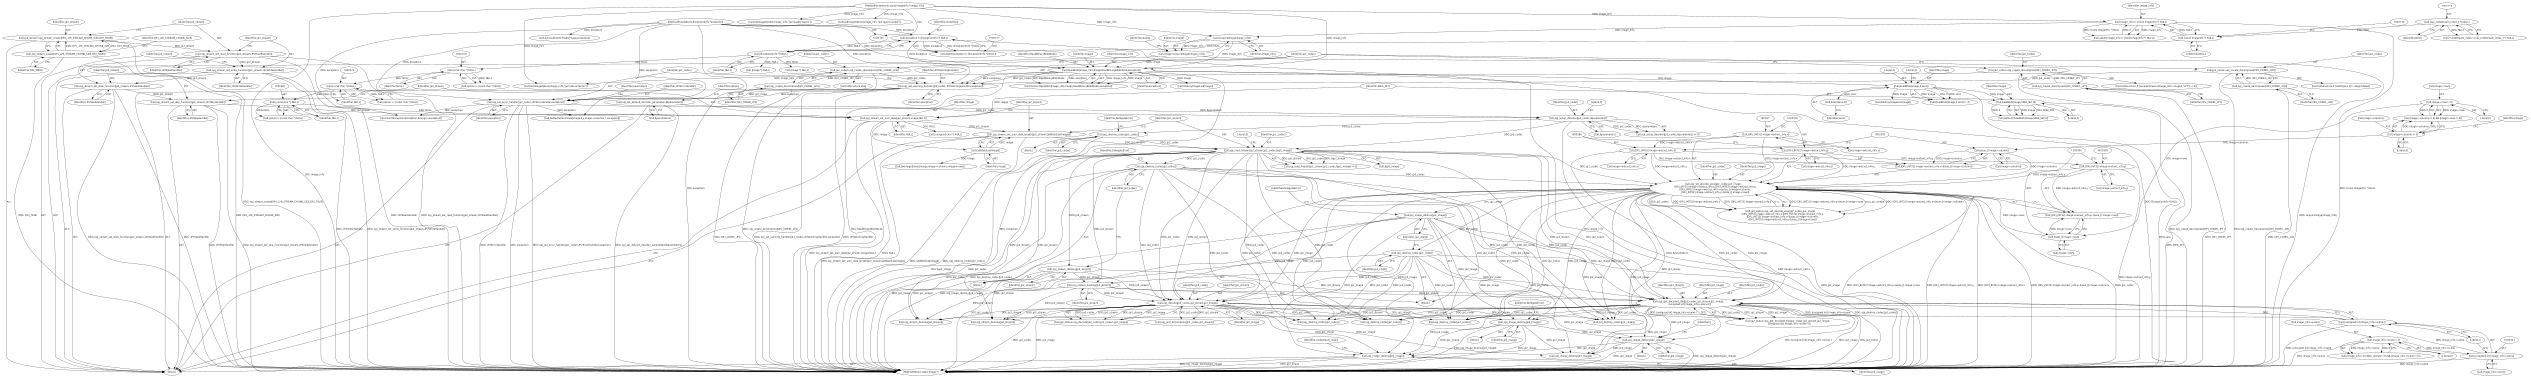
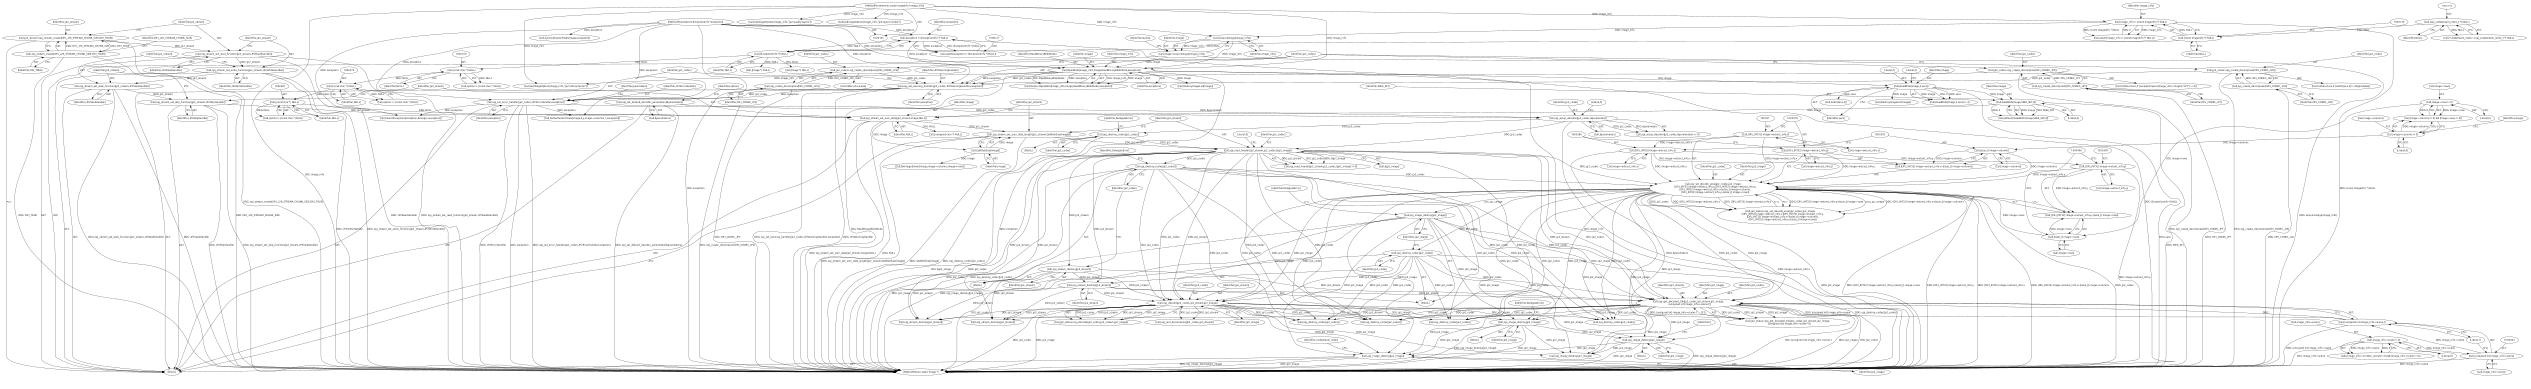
edge "(Identifier,SEEK_SET)" -> "(Call,opj_stream_set_user_data(jp2_stream,image,NULL))": now "(Call,SeekBlob(image,SEEK_SET,0))" -> "(Call,opj_stream_set_user_data(jp2_stream,image,NULL))"
edge "(Call,IsJ2K(sans,4))" -> "(Identifier,sans)": now "(Call,ReadBlob(image,4,sans))" -> "(Identifier,sans)"
edge "(Call,jp2_codec=opj_create_decompress(OPJ_CODEC_JP2))" -> "(MethodReturn,static Image *)": now "(Identifier,OPJ_CODEC_JP2)" -> "(MethodReturn,static Image *)"
